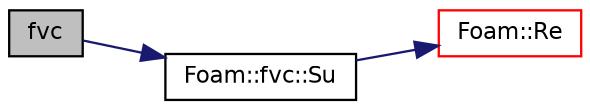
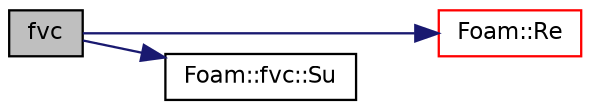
edge "Foam::fvc::Su" -> "Foam::Re": now "fvc" -> "Foam::Re"
